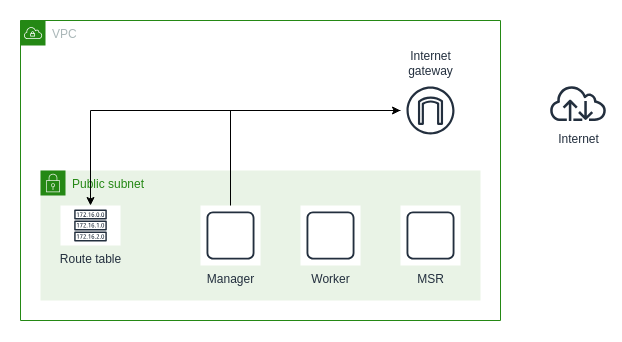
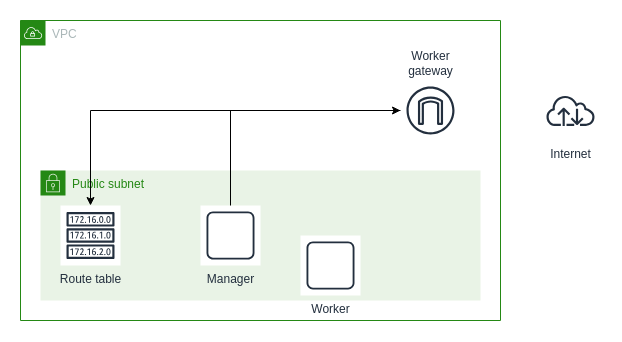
node "Internet gateway": label "Internet gateway" -> "Worker gateway"
node "Internet": size 75x45 -> 60x60
node "Route table": size 60x40 -> 60x60
node "Worker": moved (331, 236) -> (331, 266)
node "MSR": removed
